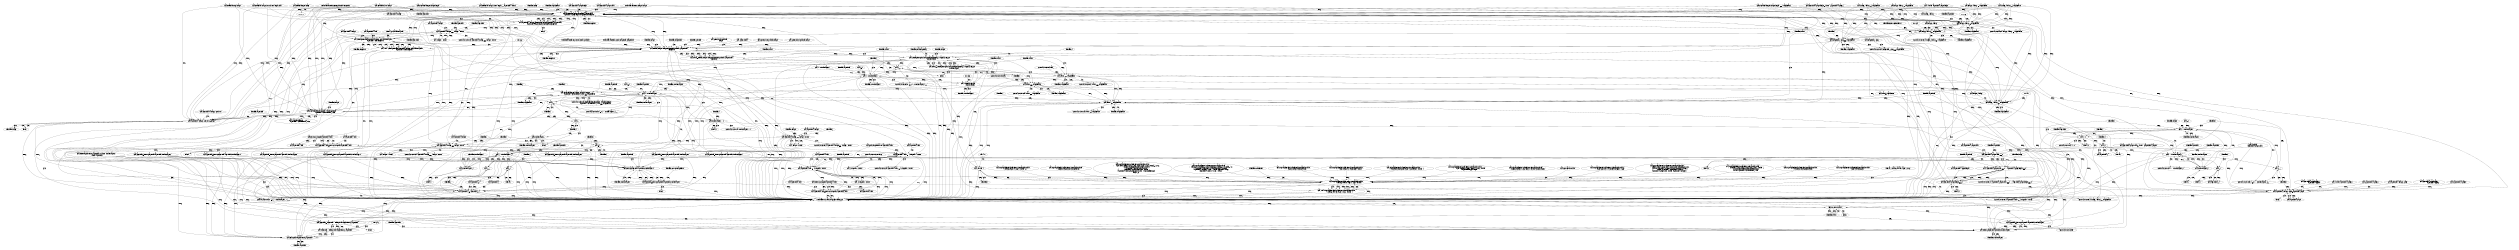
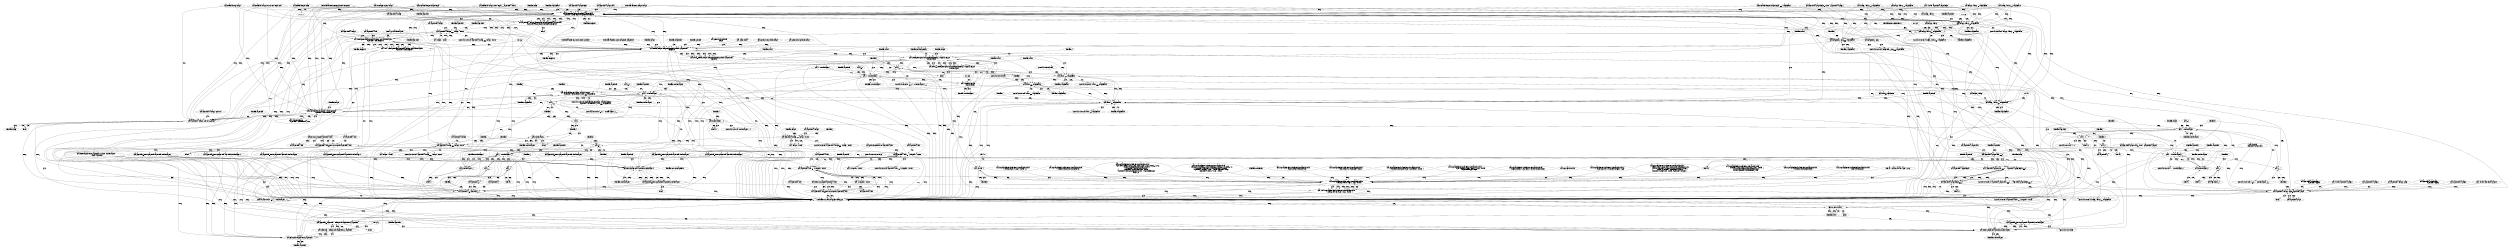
node "(Call,ReadBlobShort(image))": label "(Call,ReadBlobShort(image))" -> "(Call,SetImageProgress(image))"
node "(Call,(double) layer_info[i].page.x)": added
